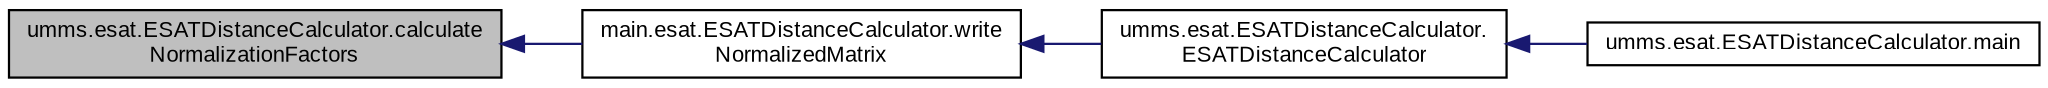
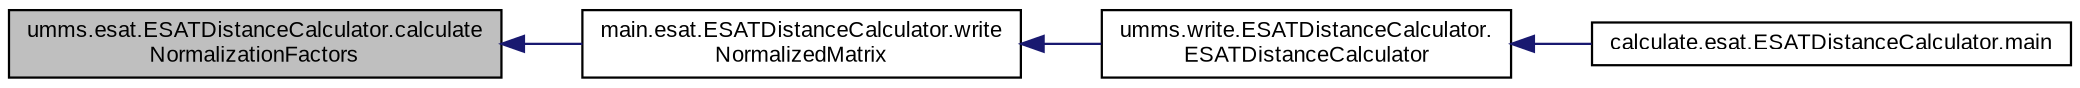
node "umms.esat.ESATDistanceCalculator. ESATDistanceCalculator": label "umms.esat.ESATDistanceCalculator. ESATDistanceCalculator" -> "umms.write.ESATDistanceCalculator. ESATDistanceCalculator"
node "umms.esat.ESATDistanceCalculator.main": label "umms.esat.ESATDistanceCalculator.main" -> "calculate.esat.ESATDistanceCalculator.main"
